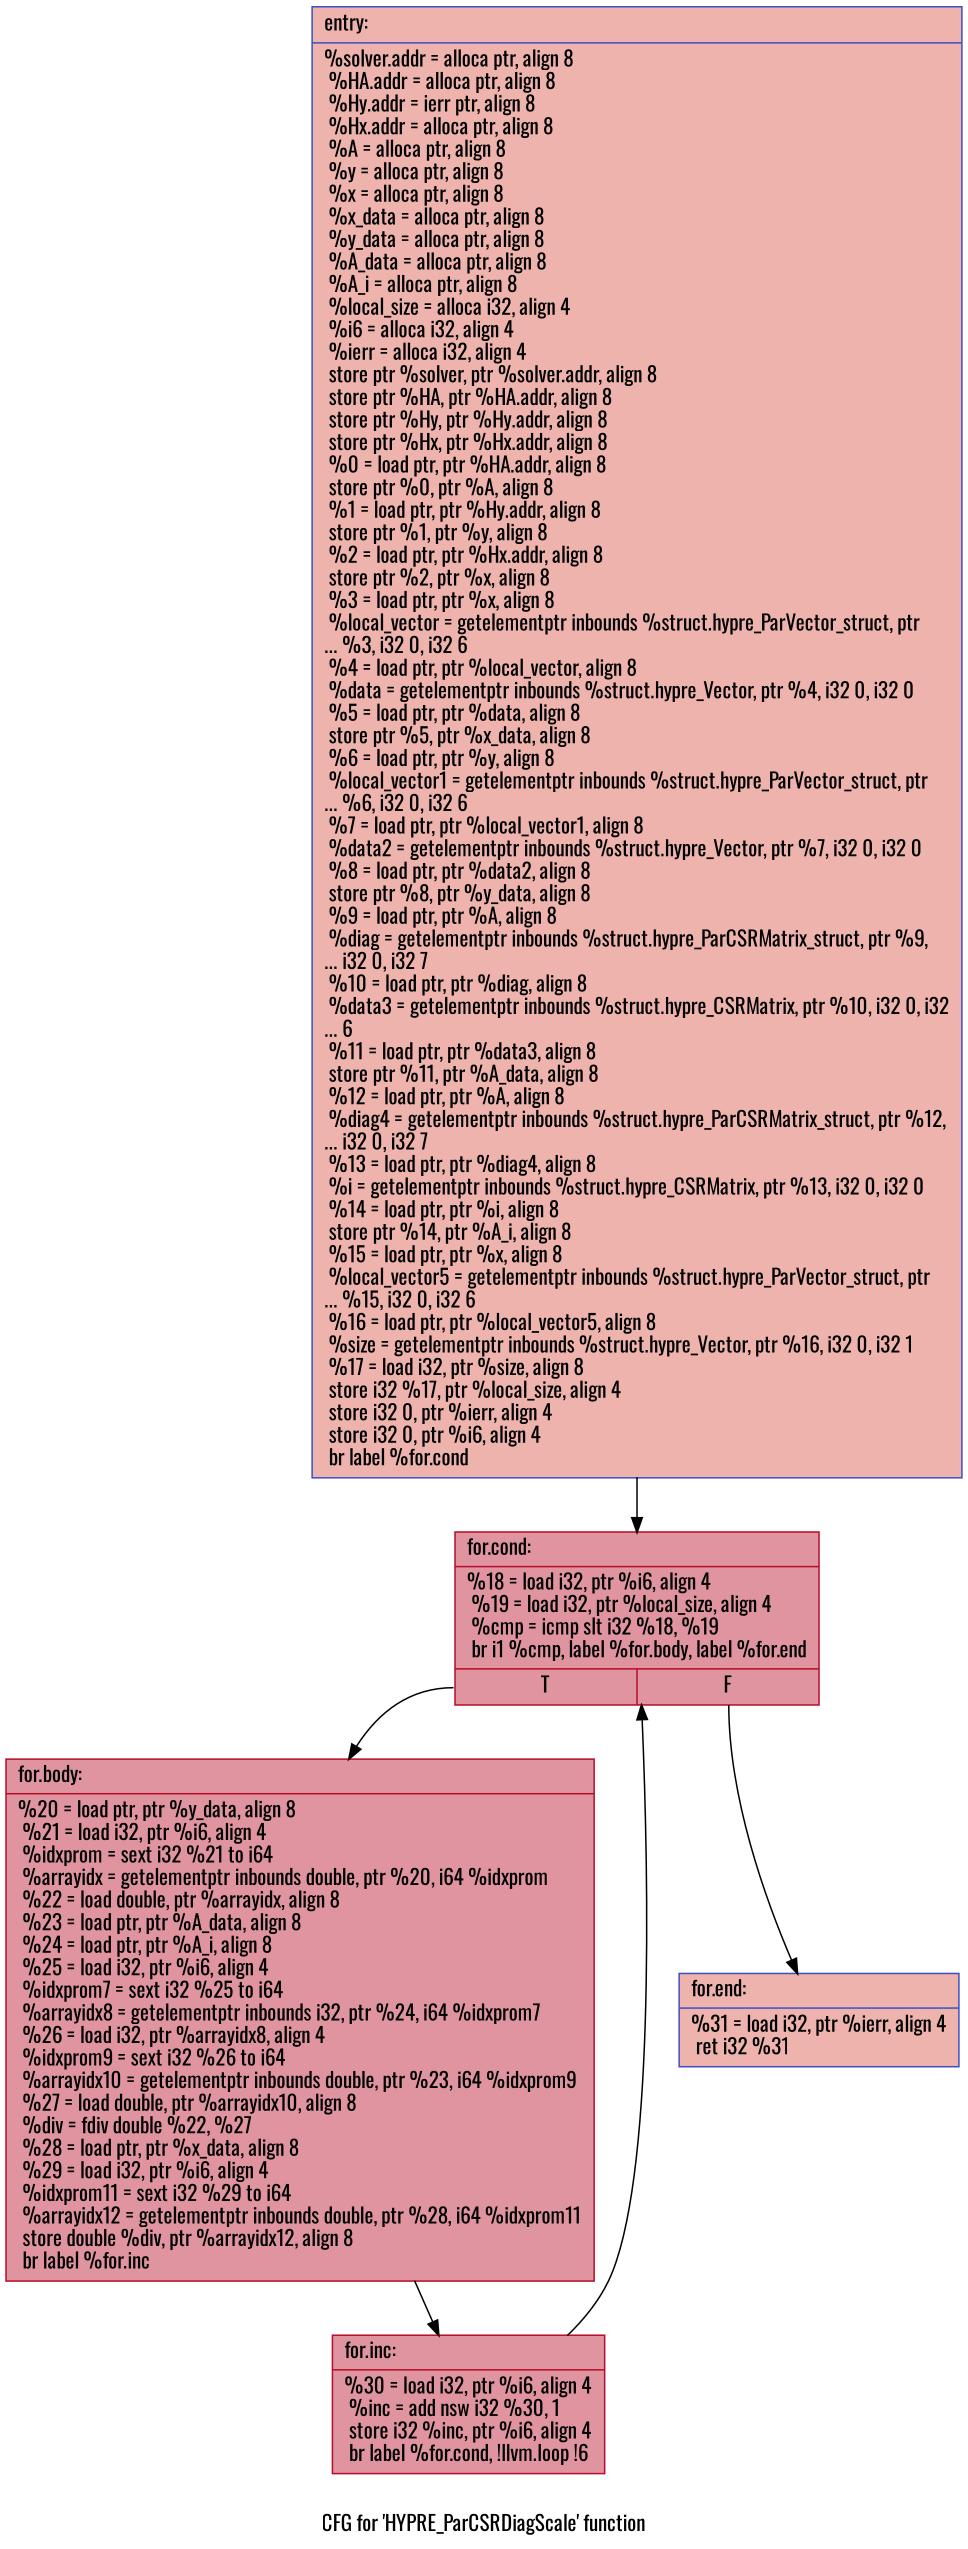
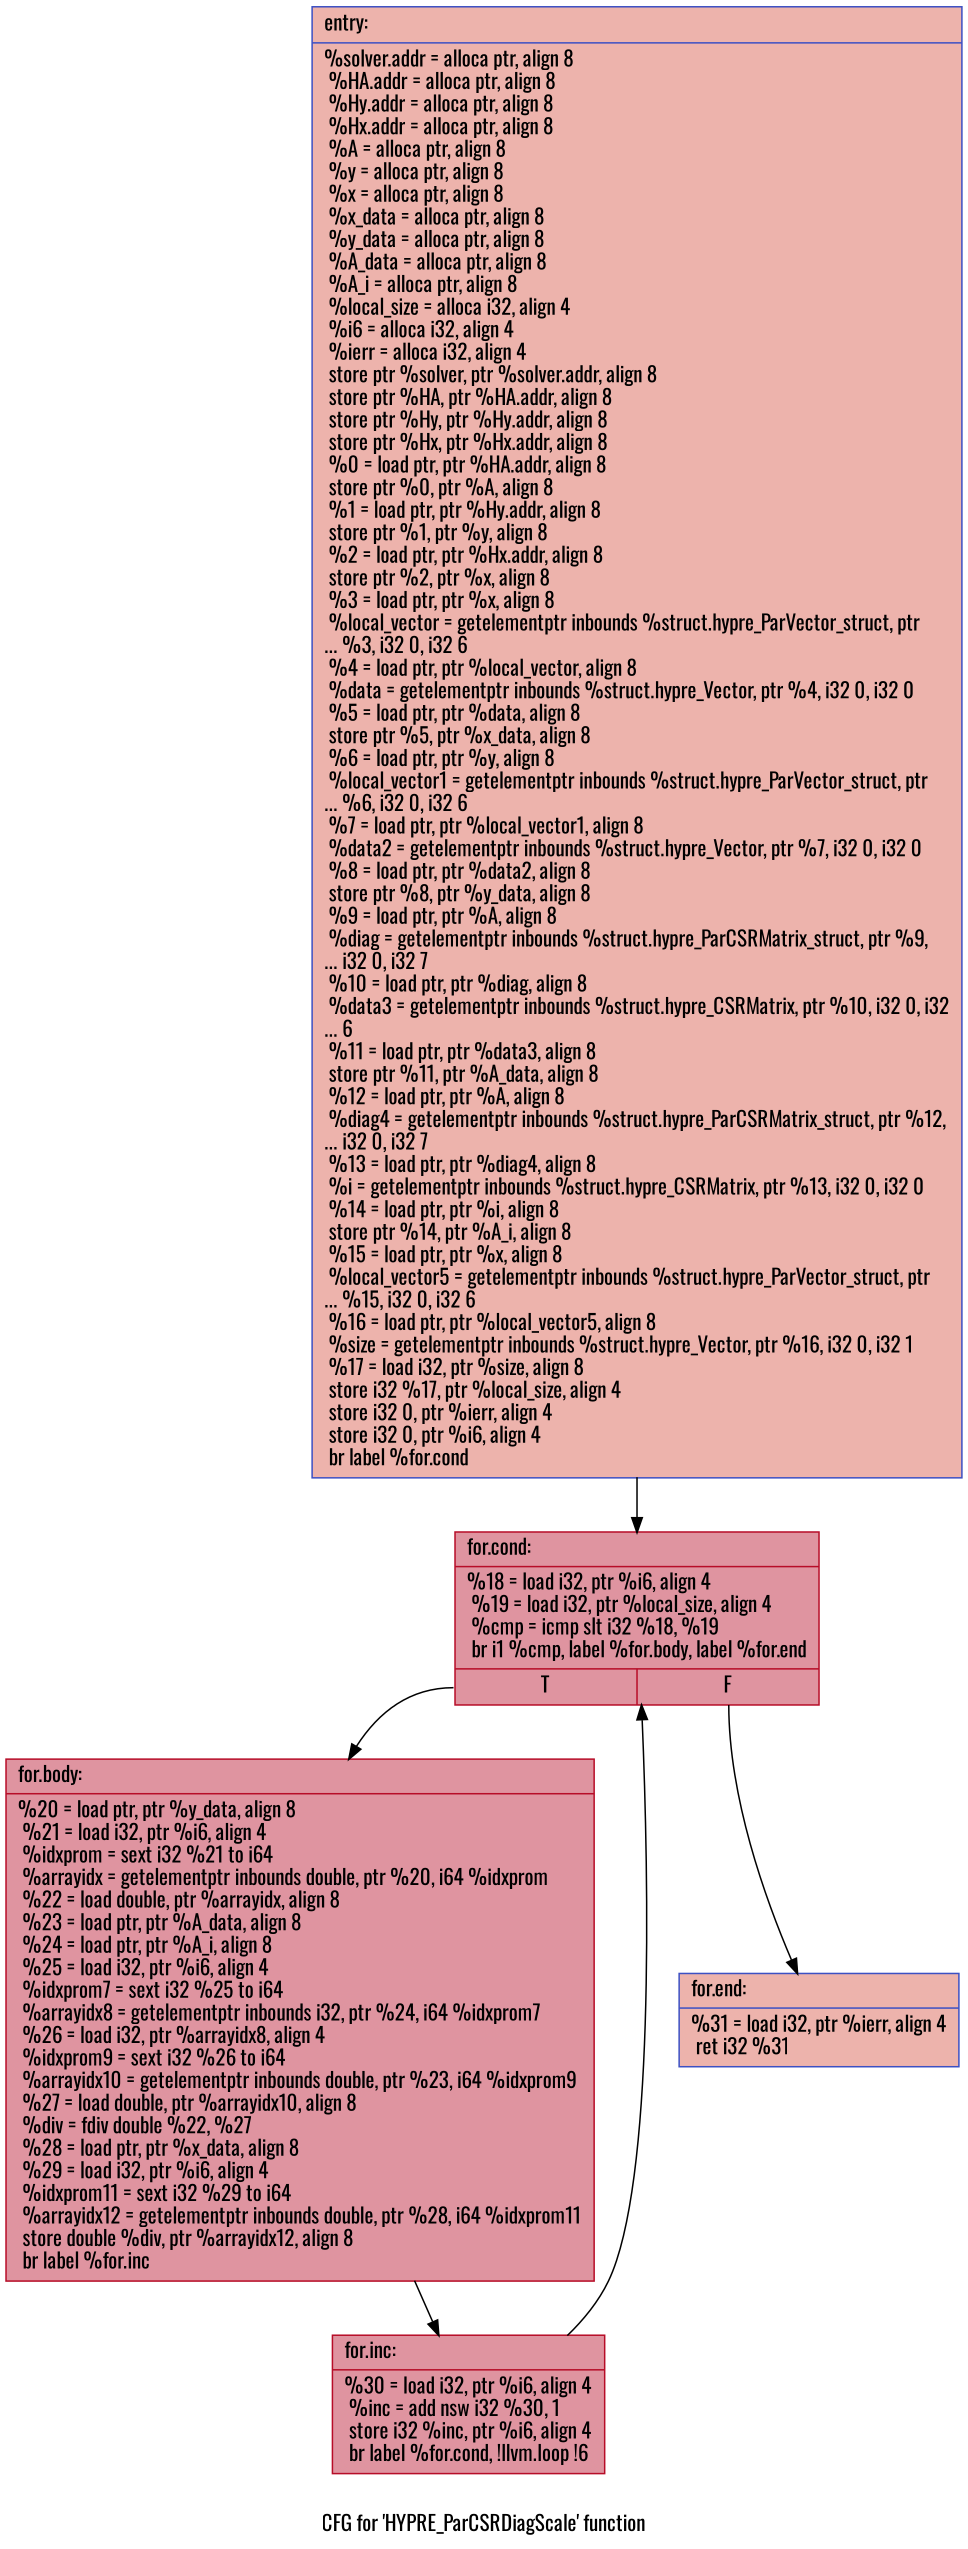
node "entry:": text "%Hy.addr = ierr ptr, align 8" -> "%Hy.addr = alloca ptr, align 8"
